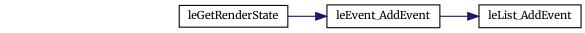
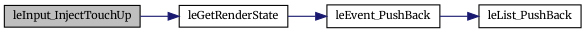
node "leInput_InjectTouchUp": added
node "leEvent_AddEvent": label "leEvent_AddEvent" -> "leEvent_PushBack"
node "leList_AddEvent": label "leList_AddEvent" -> "leList_PushBack"
